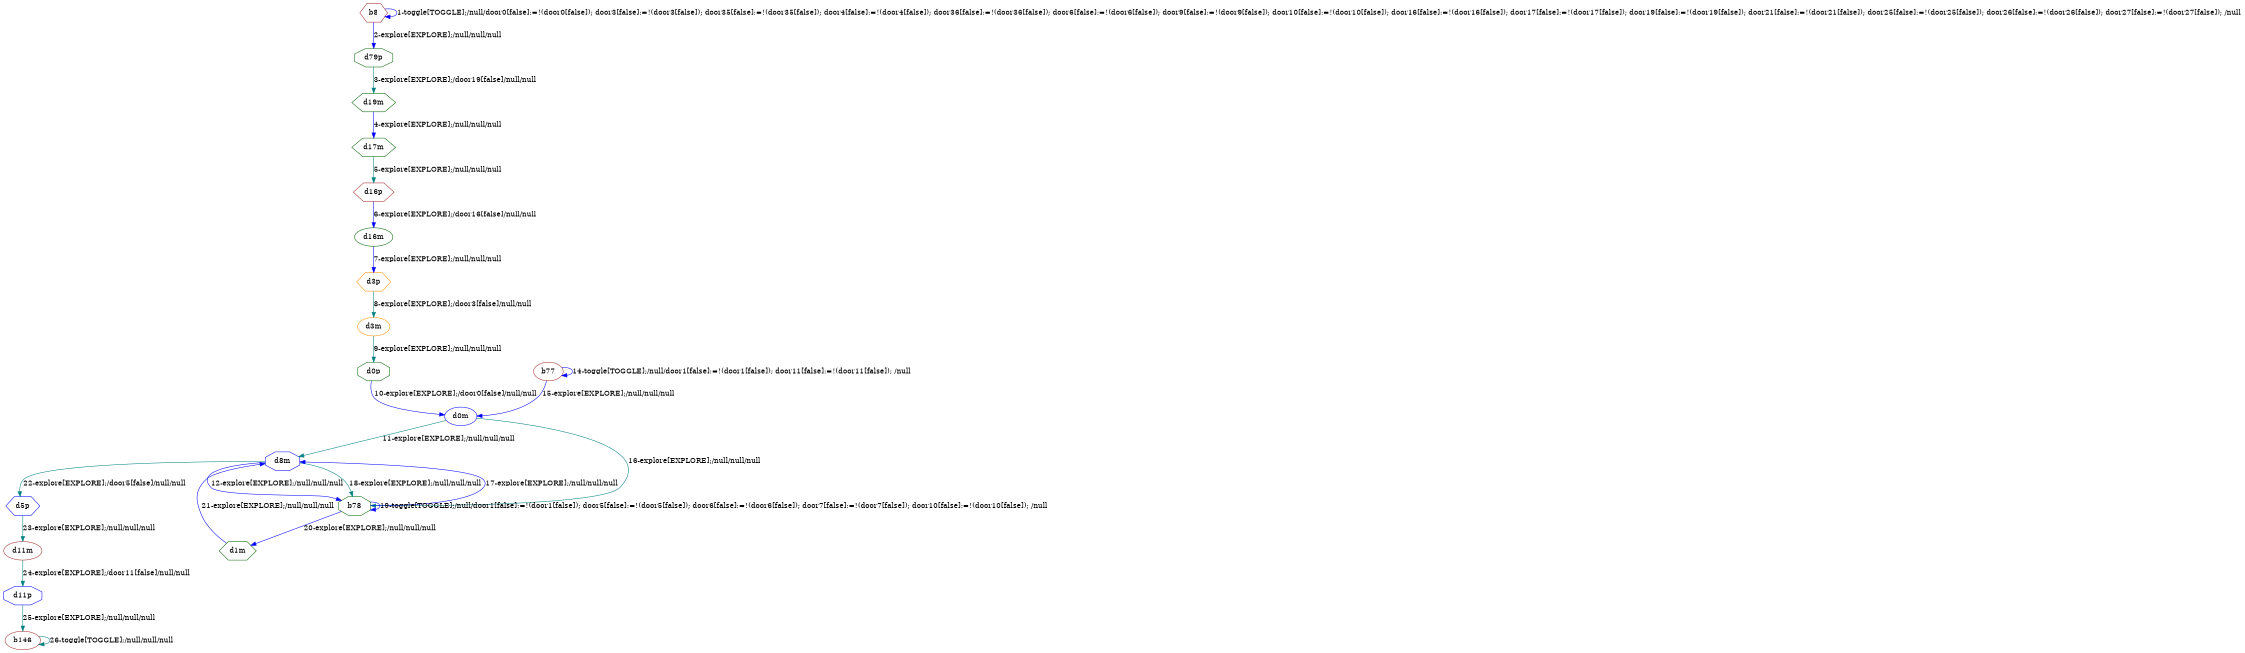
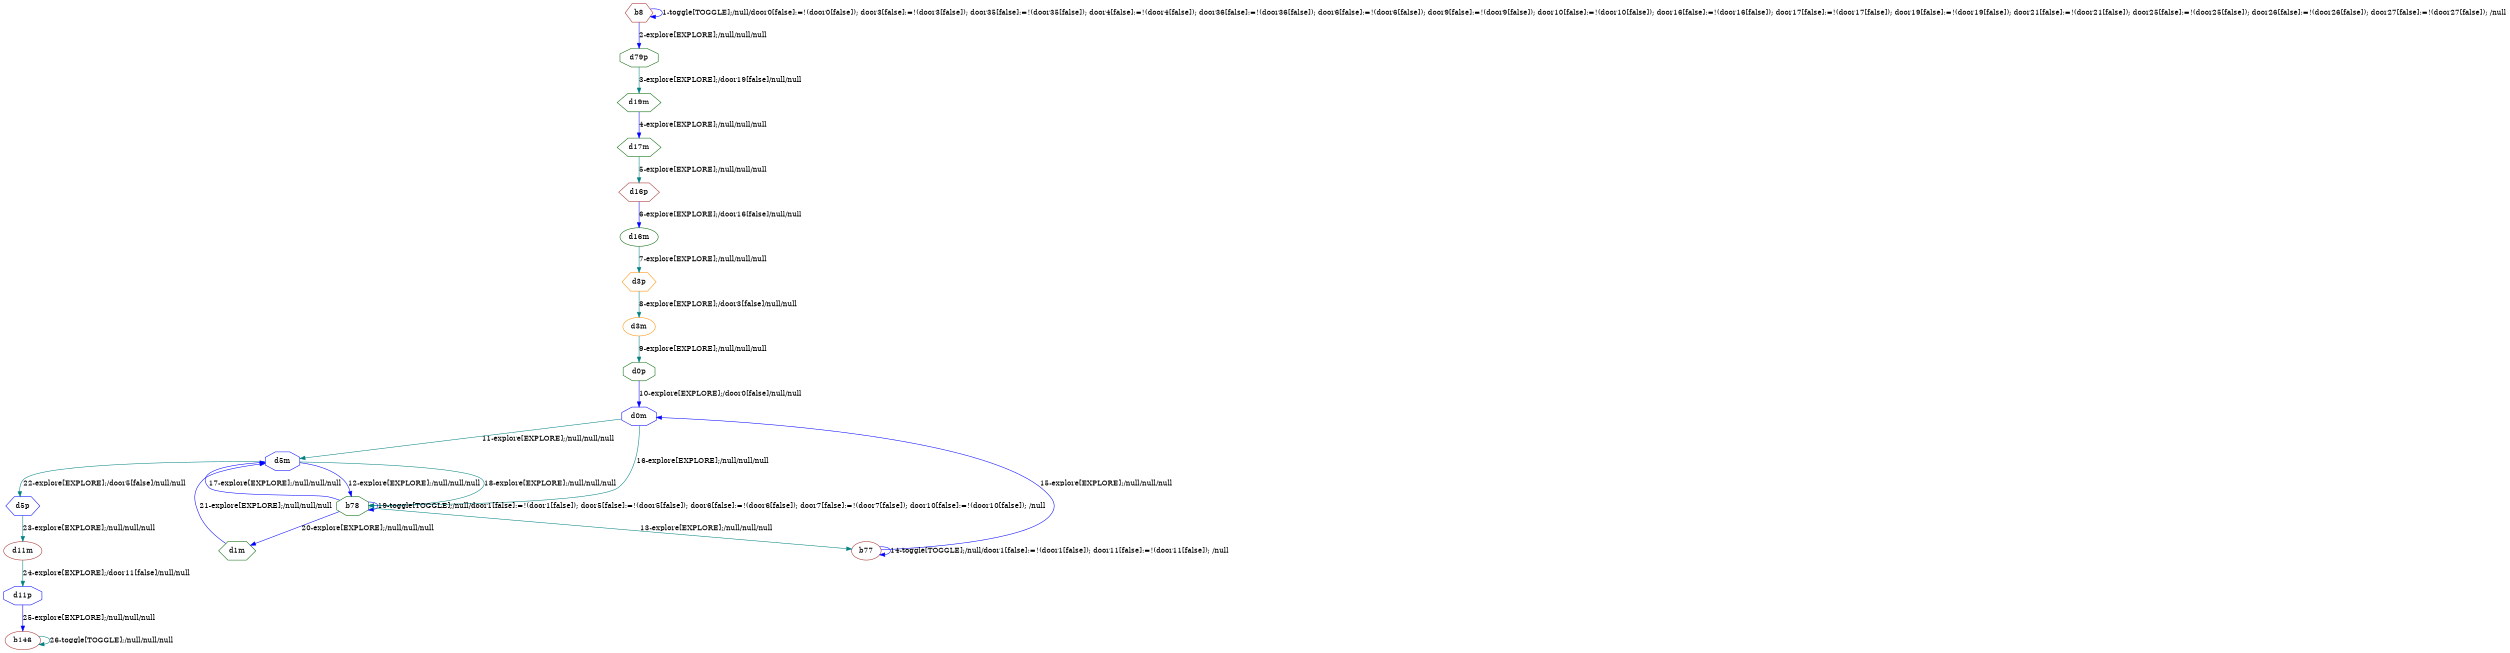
edge "d16m" -> "d3p": color blue -> teal
node "d0m": shape ellipse -> octagon
node "d8m": label "d8m" -> "d5m"
edge "b78" -> "b77": added, label "13-explore[EXPLORE];/null/null/null"
edge "d11p" -> "b146": color teal -> blue
